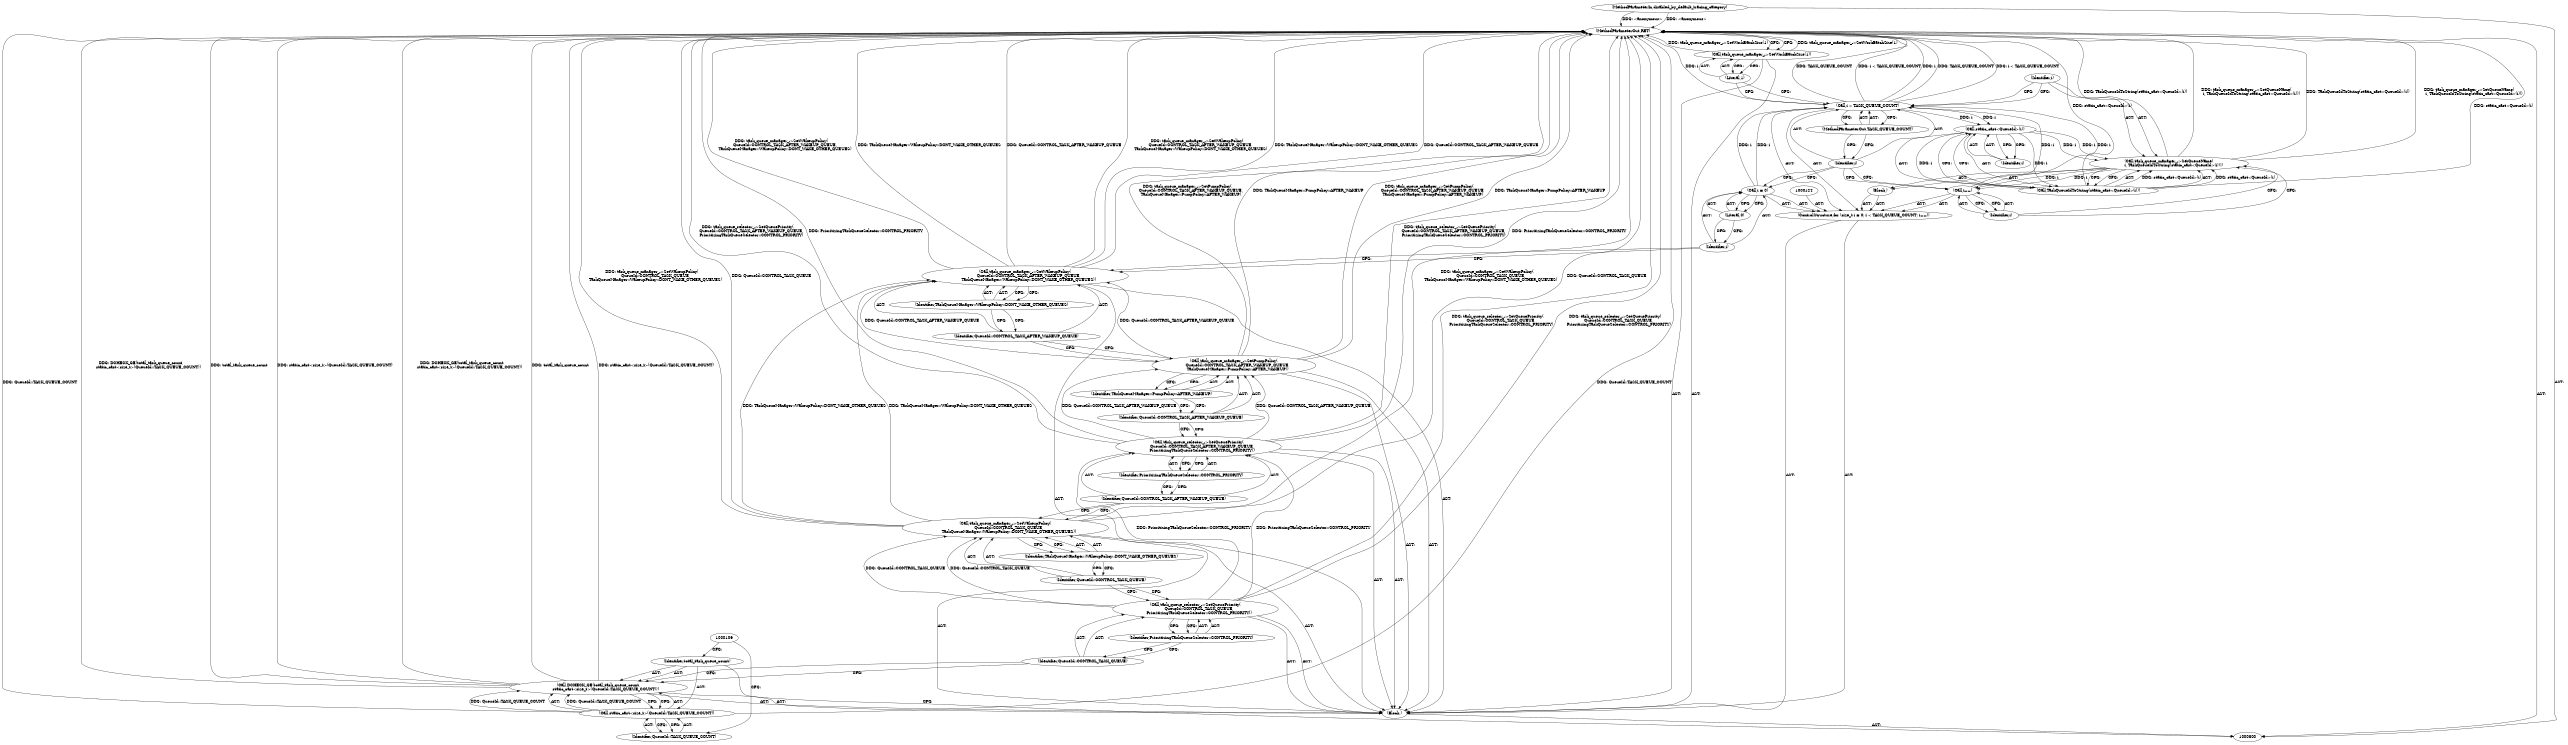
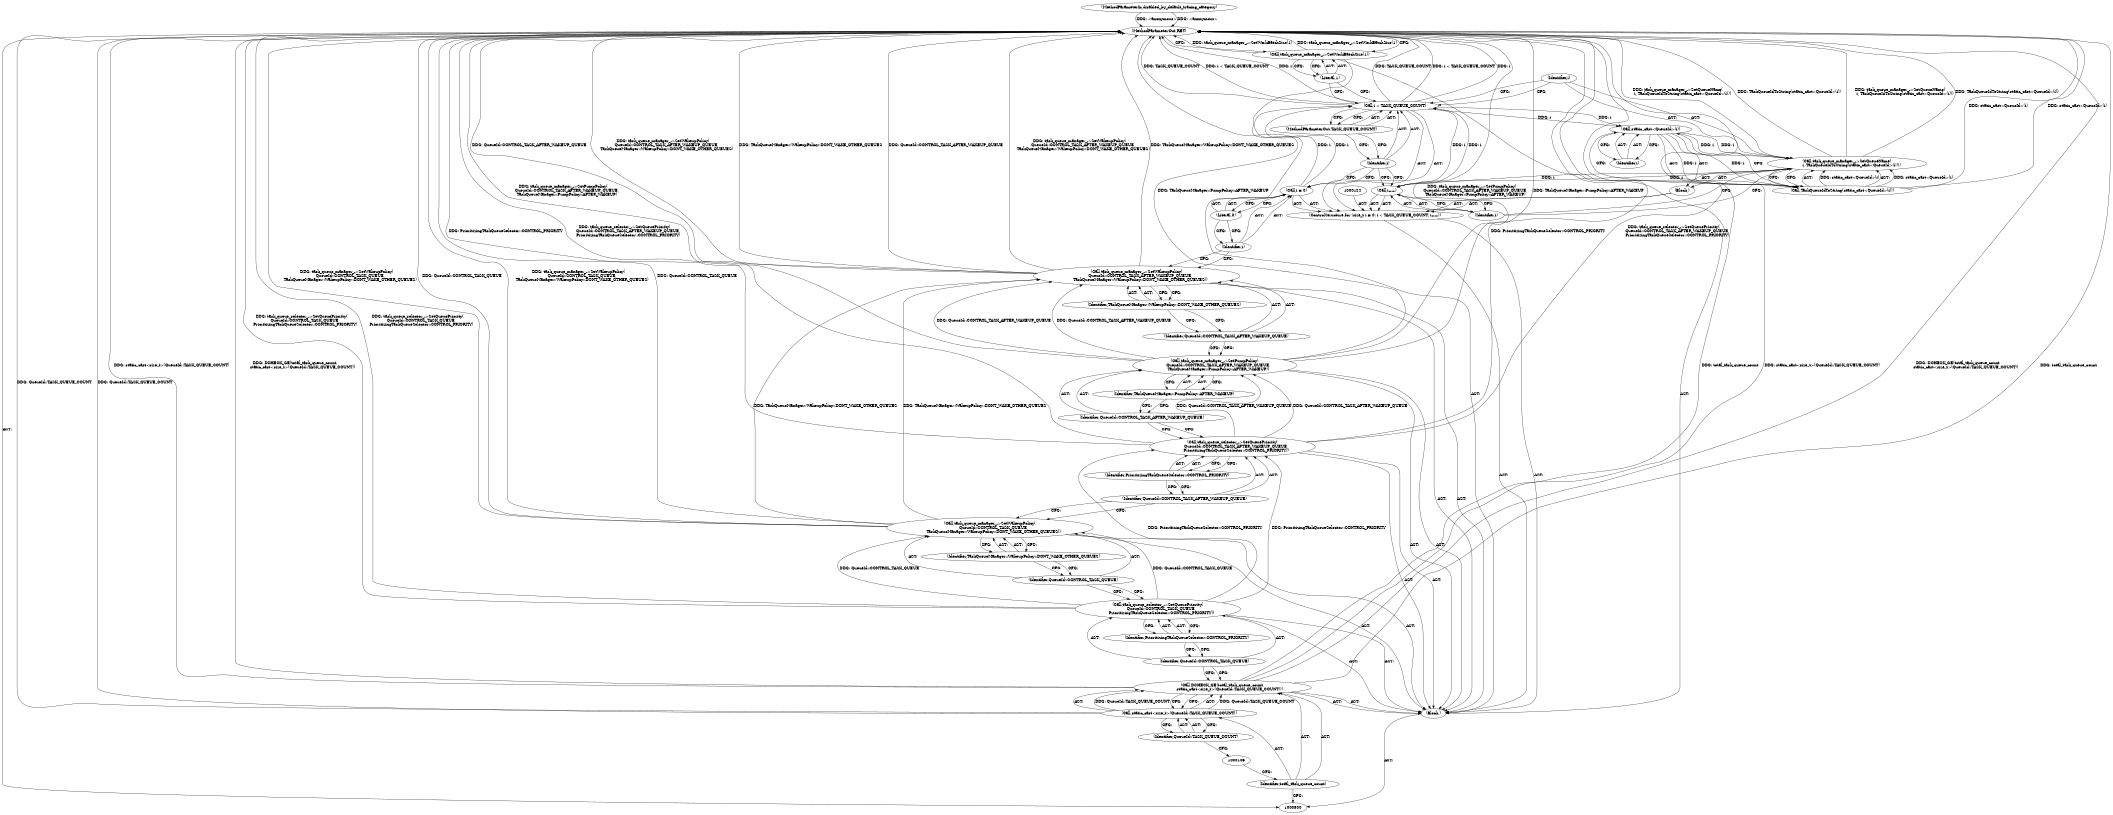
edge "(MethodParameterIn,disabled_by_default_tracing_category)" -> "1000800": removed, label "AST:"
edge "1000106" -> "(Identifier,QueueId::TASK_QUEUE_COUNT)": reversed
